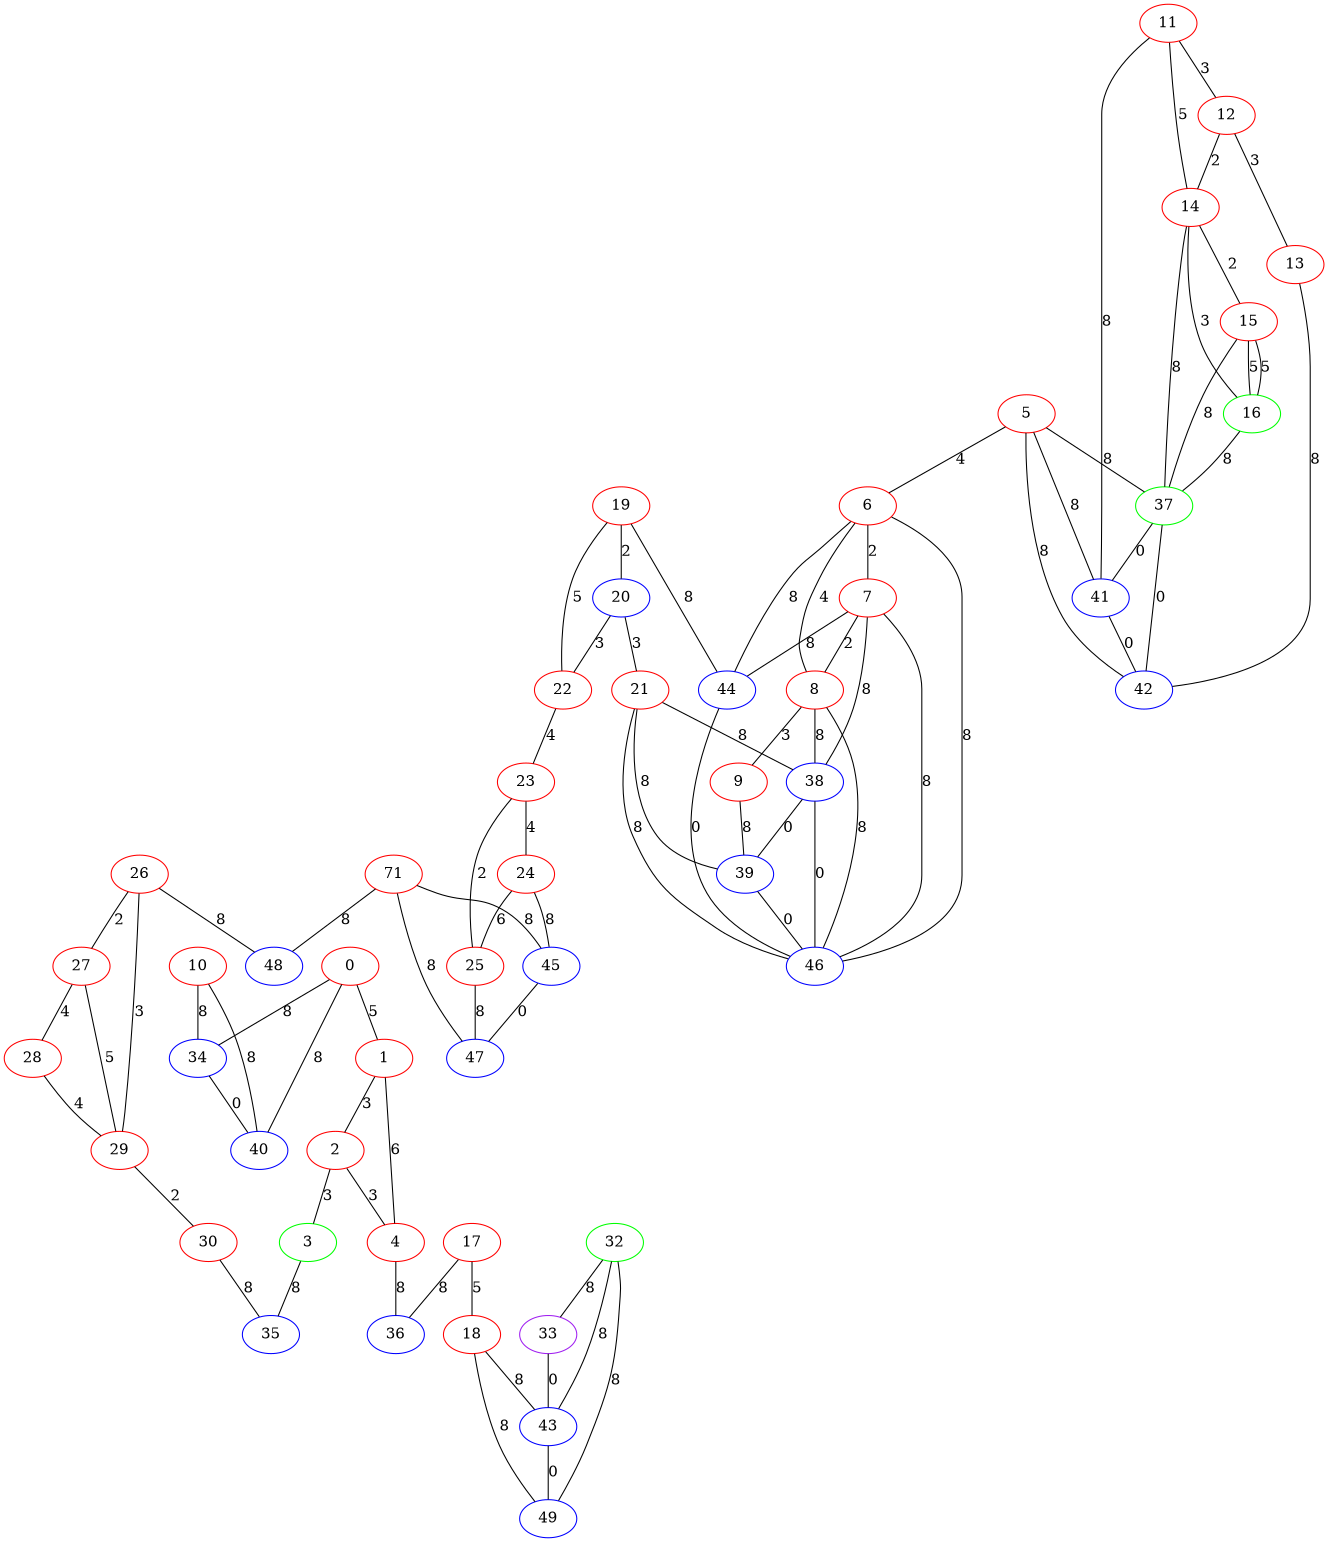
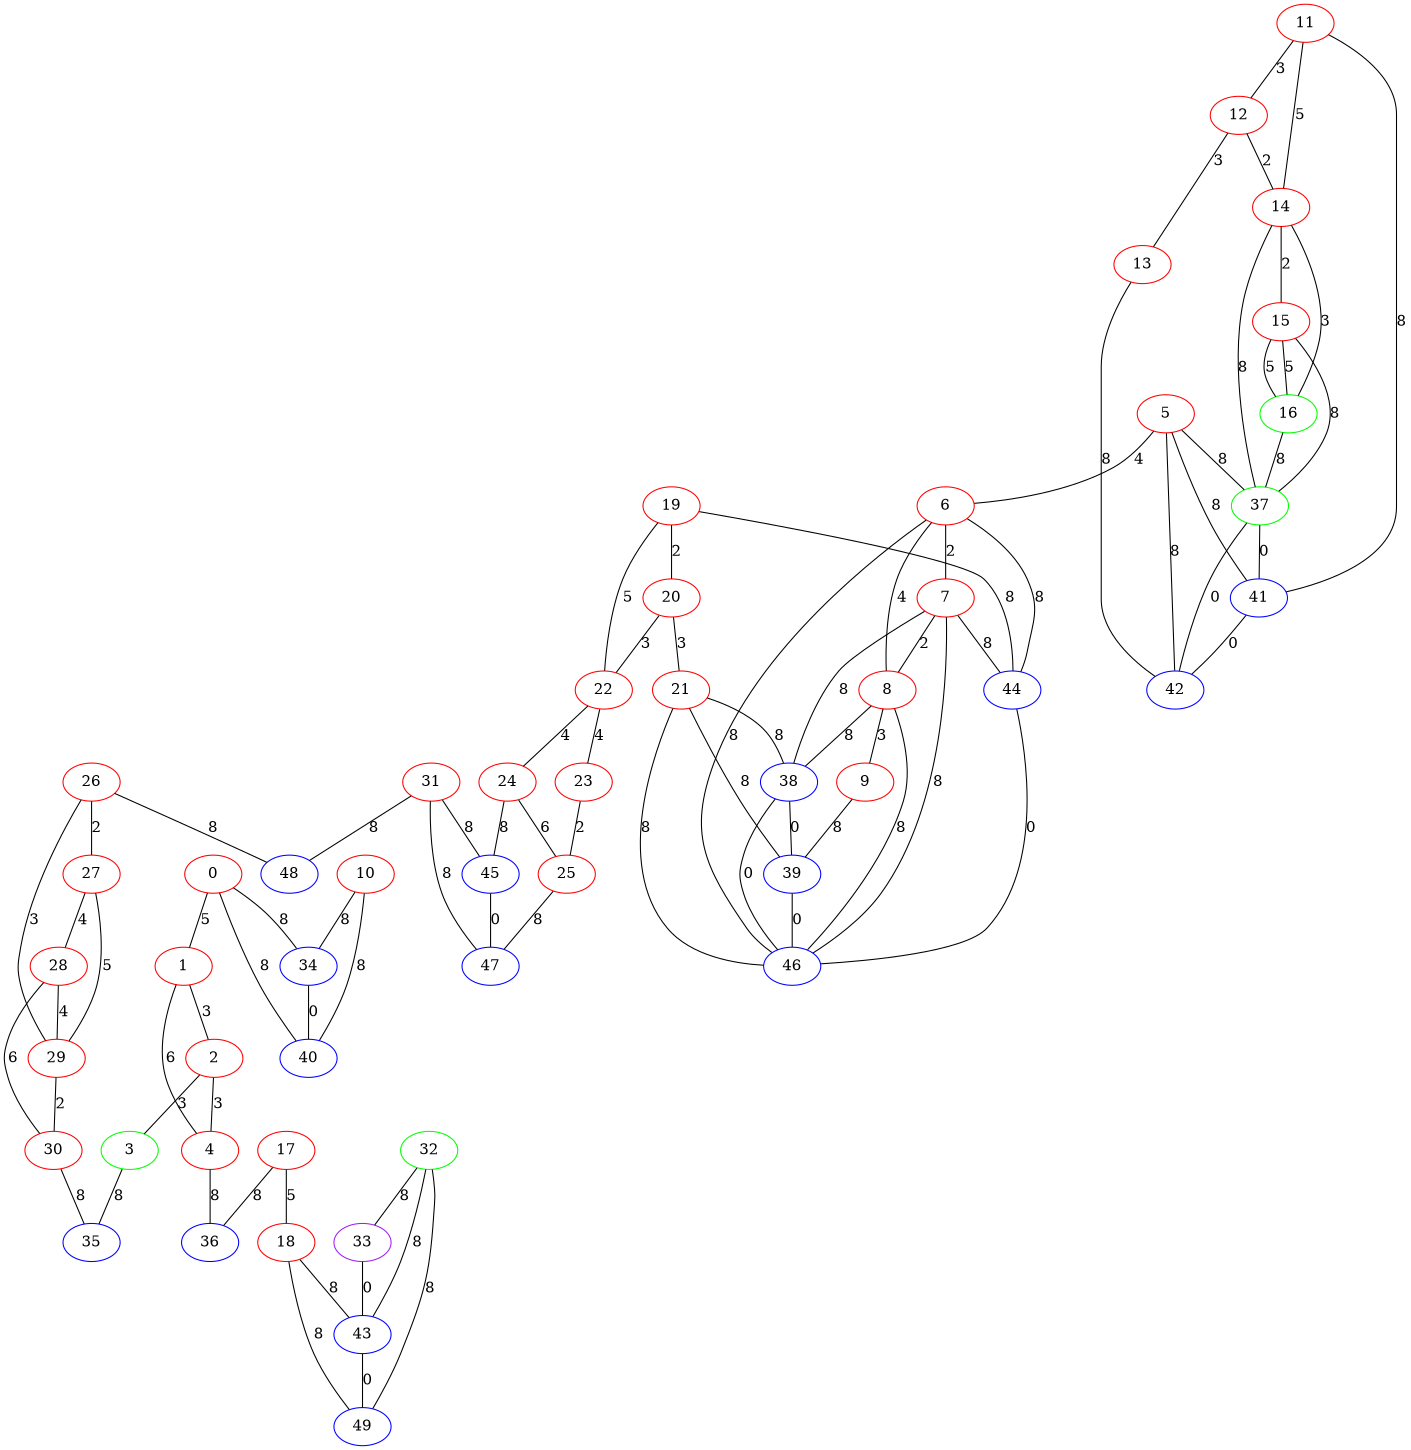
node "20": color blue -> red
edge "23" -- "24": now "22" -- "24"
node "71": label "71" -> "31"
edge "28" -- "30": added, label "6"
